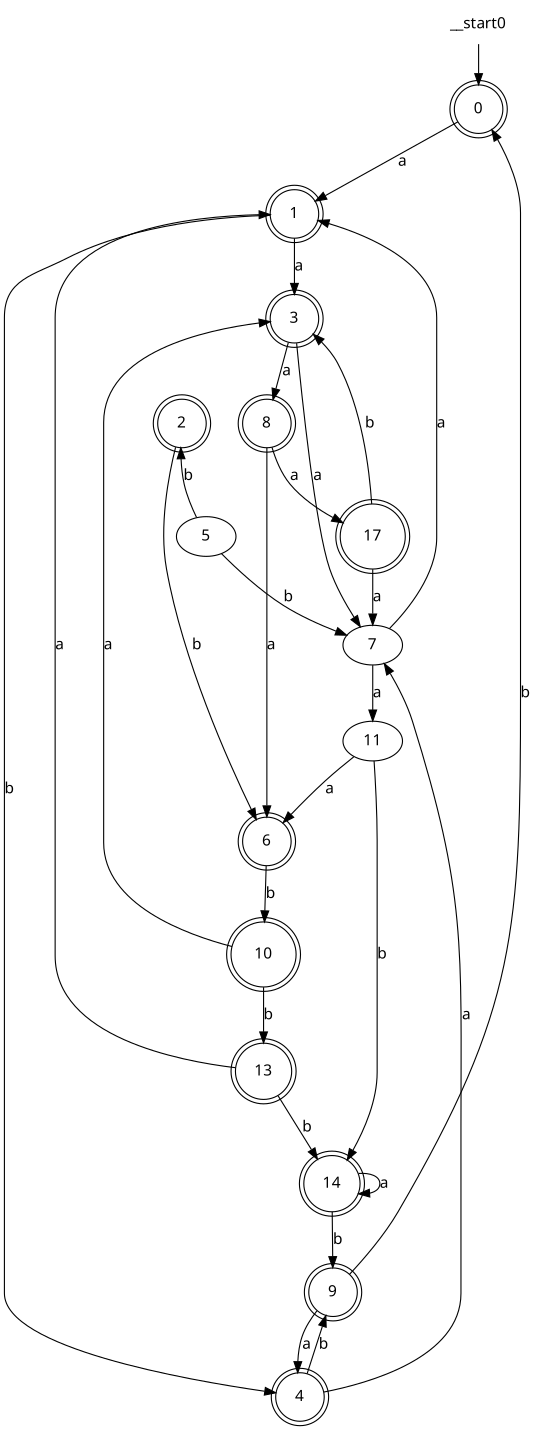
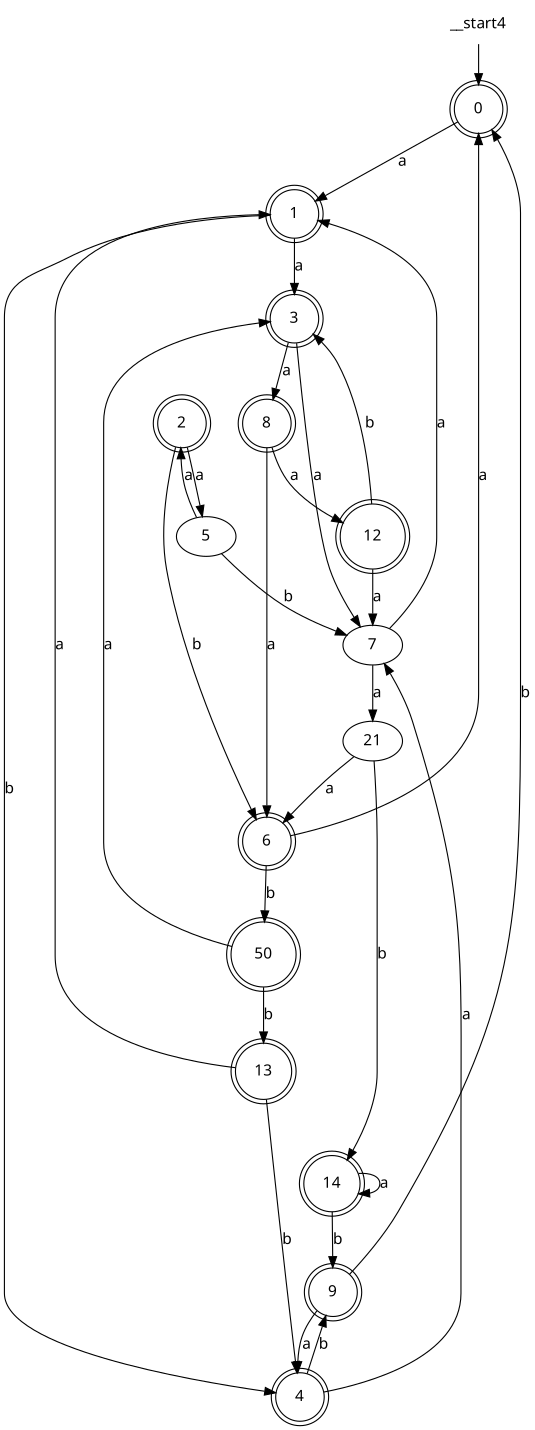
node "__start0": label "__start0" -> "__start4"
edge "5" -> "2": label "b" -> "a"
edge "2" -> "5": added, label "a"
node "17": label "17" -> "12"
edge "6" -> "0": added, label "a"
node "11": label "11" -> "21"
node "10": label "10" -> "50"
edge "13" -> "14": now "13" -> "4"
